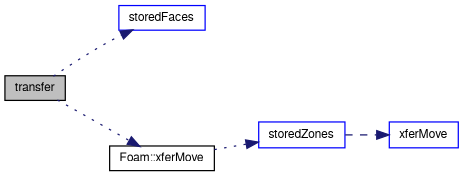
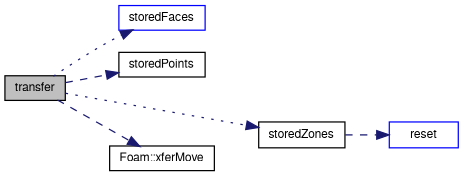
node "storedPoints": added
edge "transfer" -> "Foam::xferMove": style dotted -> dashed
node "storedZones": color blue -> black
node "xferMove": label "xferMove" -> "reset"
edge "Foam::xferMove" -> "storedZones": now "transfer" -> "storedZones"
